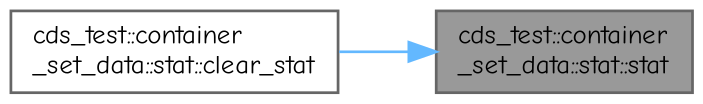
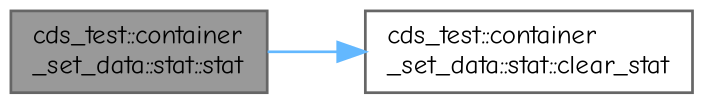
edge "cds_test::container _set_data::stat::clear_stat" -> "cds_test::container _set_data::stat::stat": reversed
